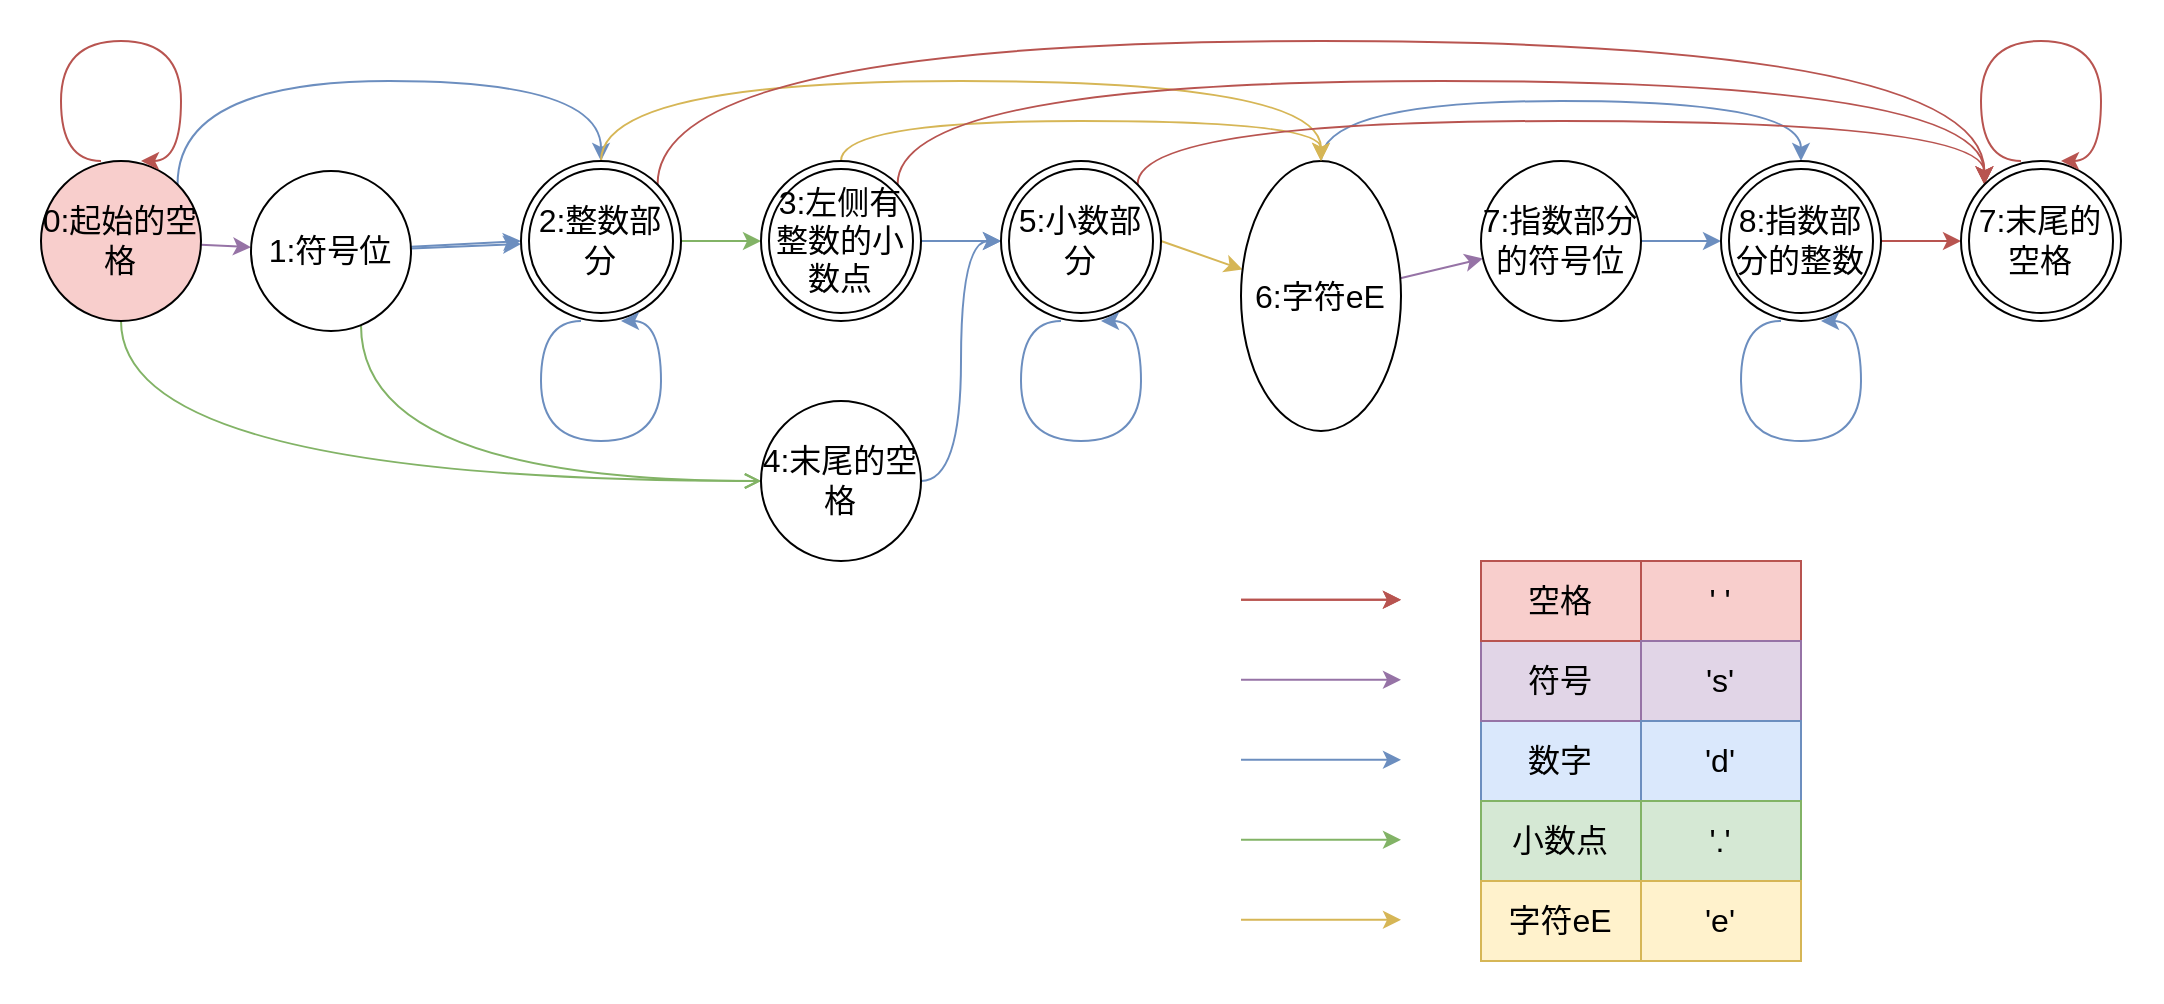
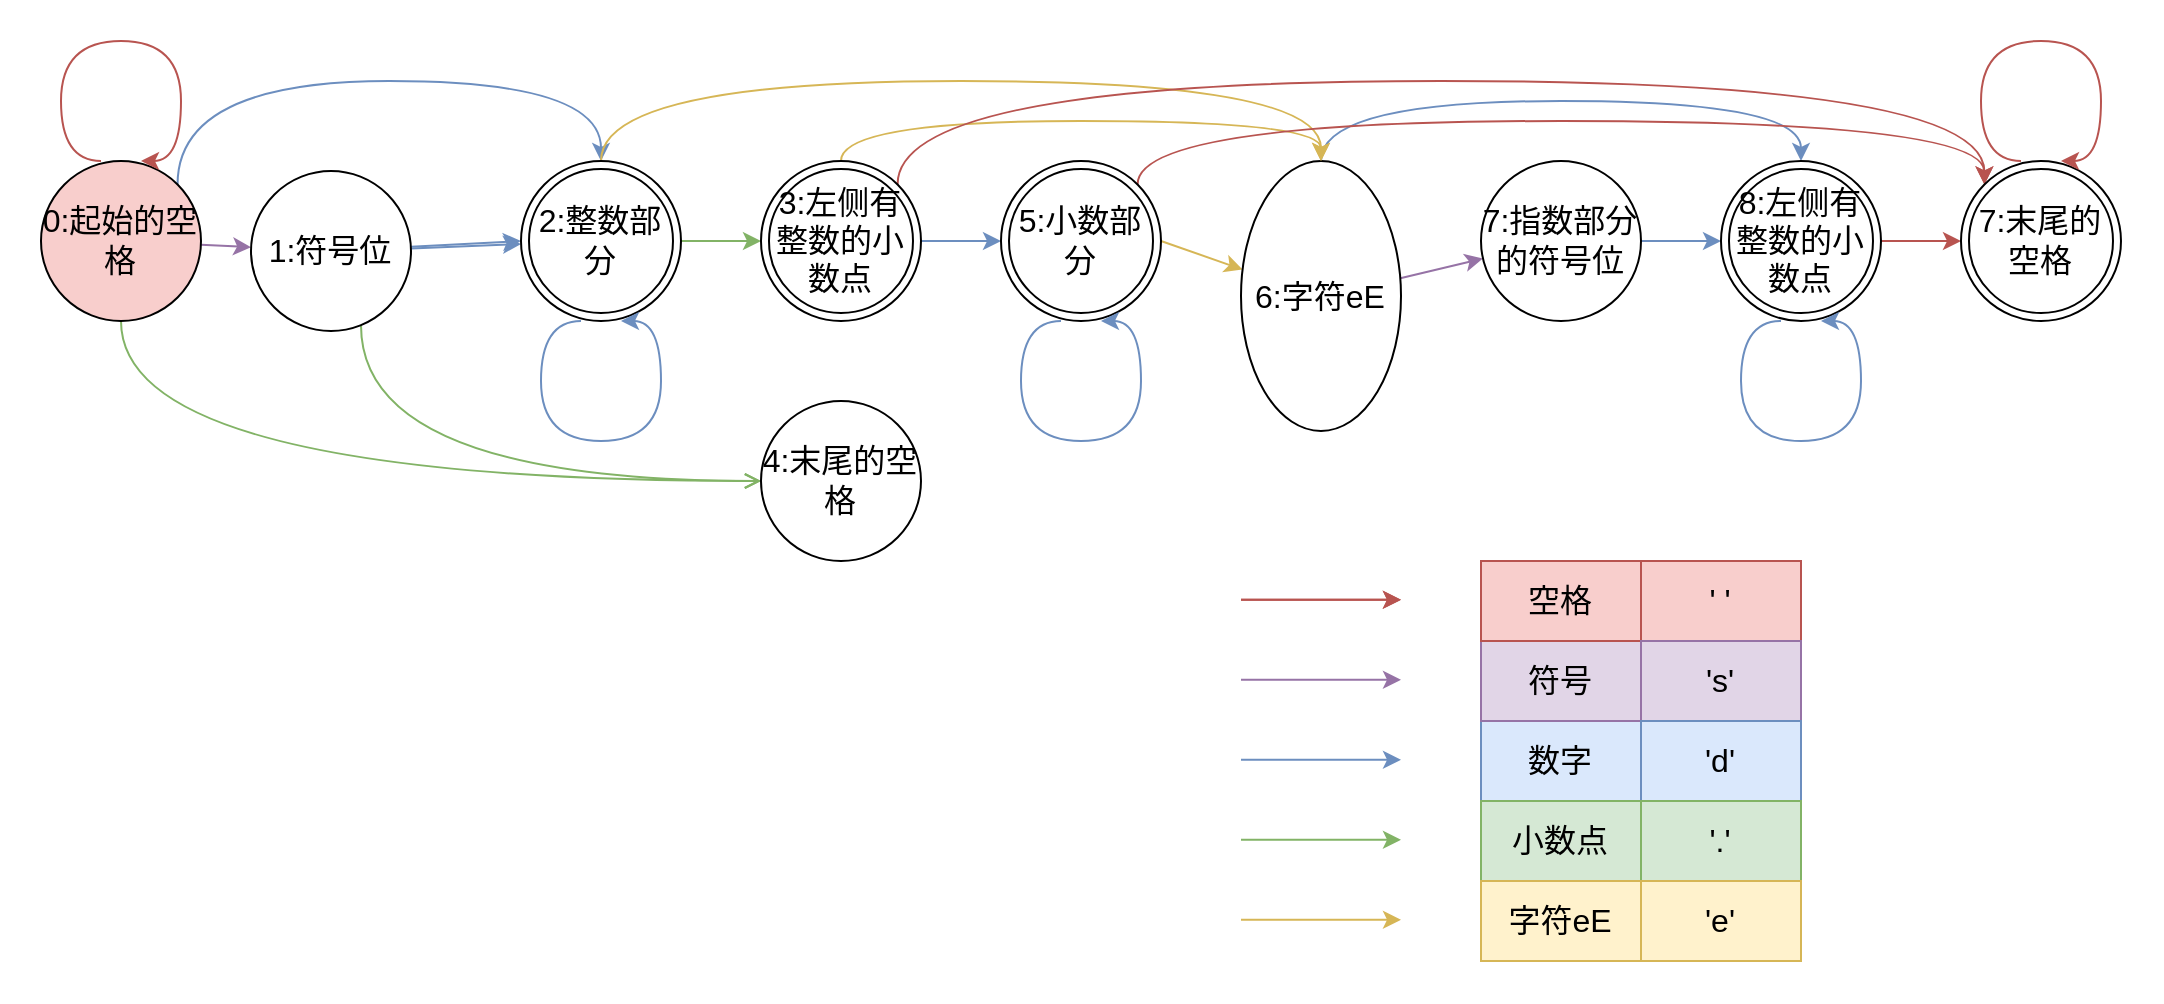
edge "2:整数部分" -> "7:末尾的空格": removed
node "8:指数部分的整数": label "8:指数部分的整数" -> "8:左侧有整数的小数点"
edge "4:末尾的空格" -> "5:小数部分": removed
